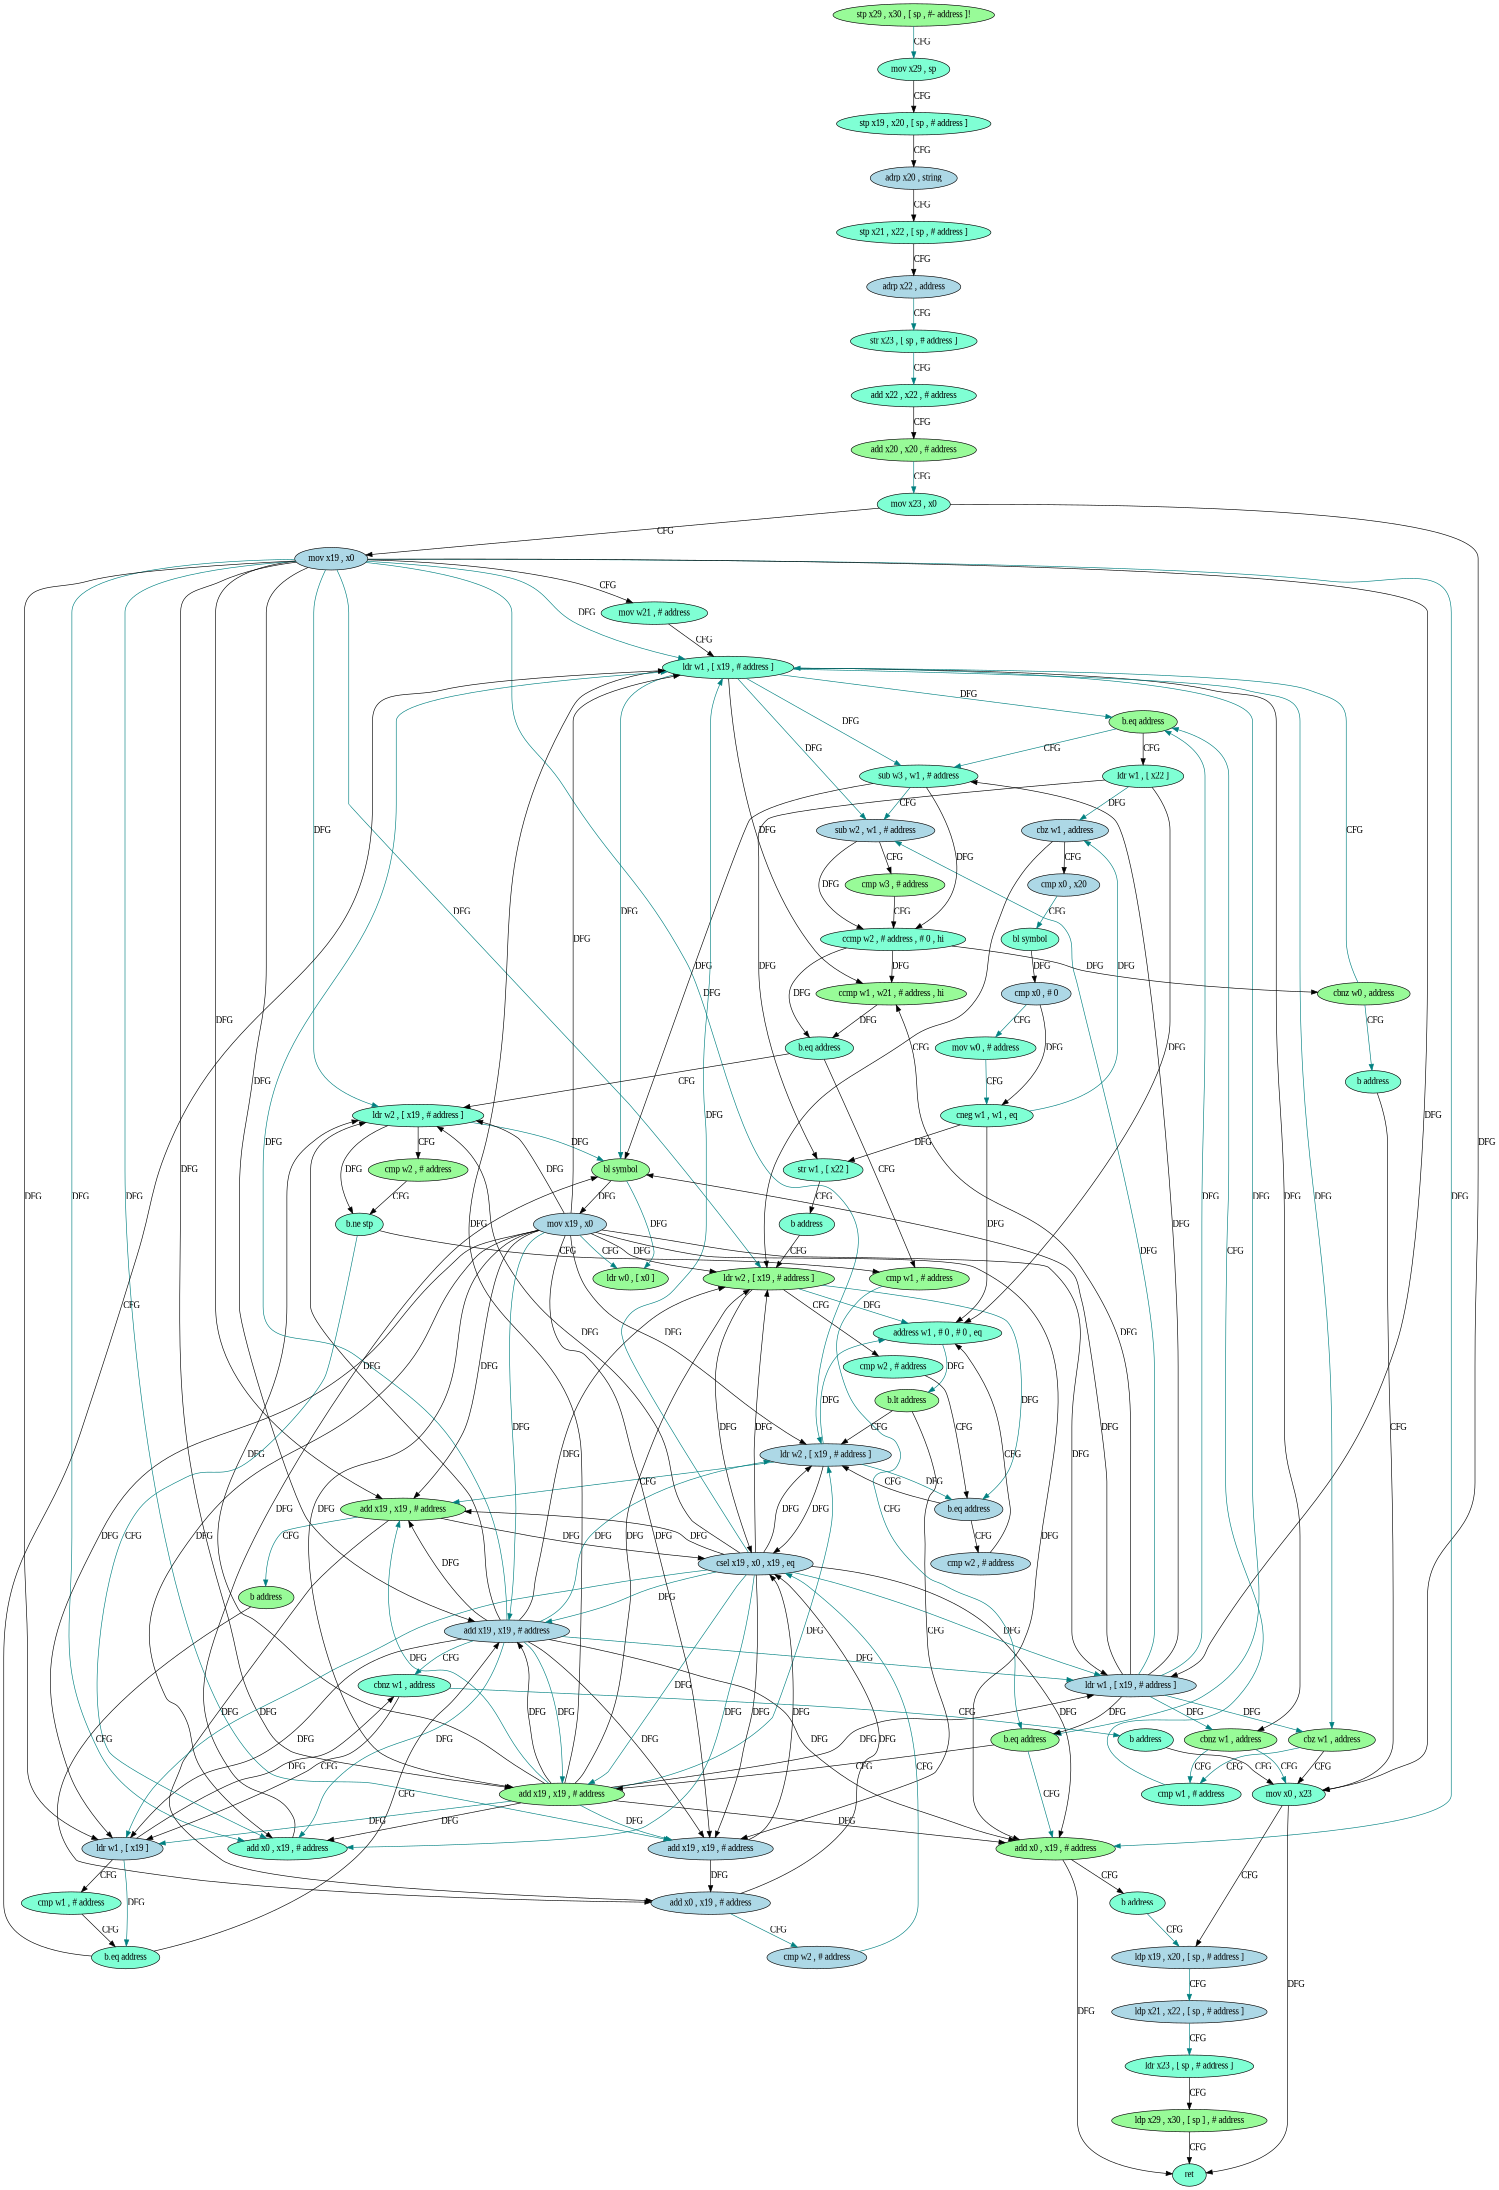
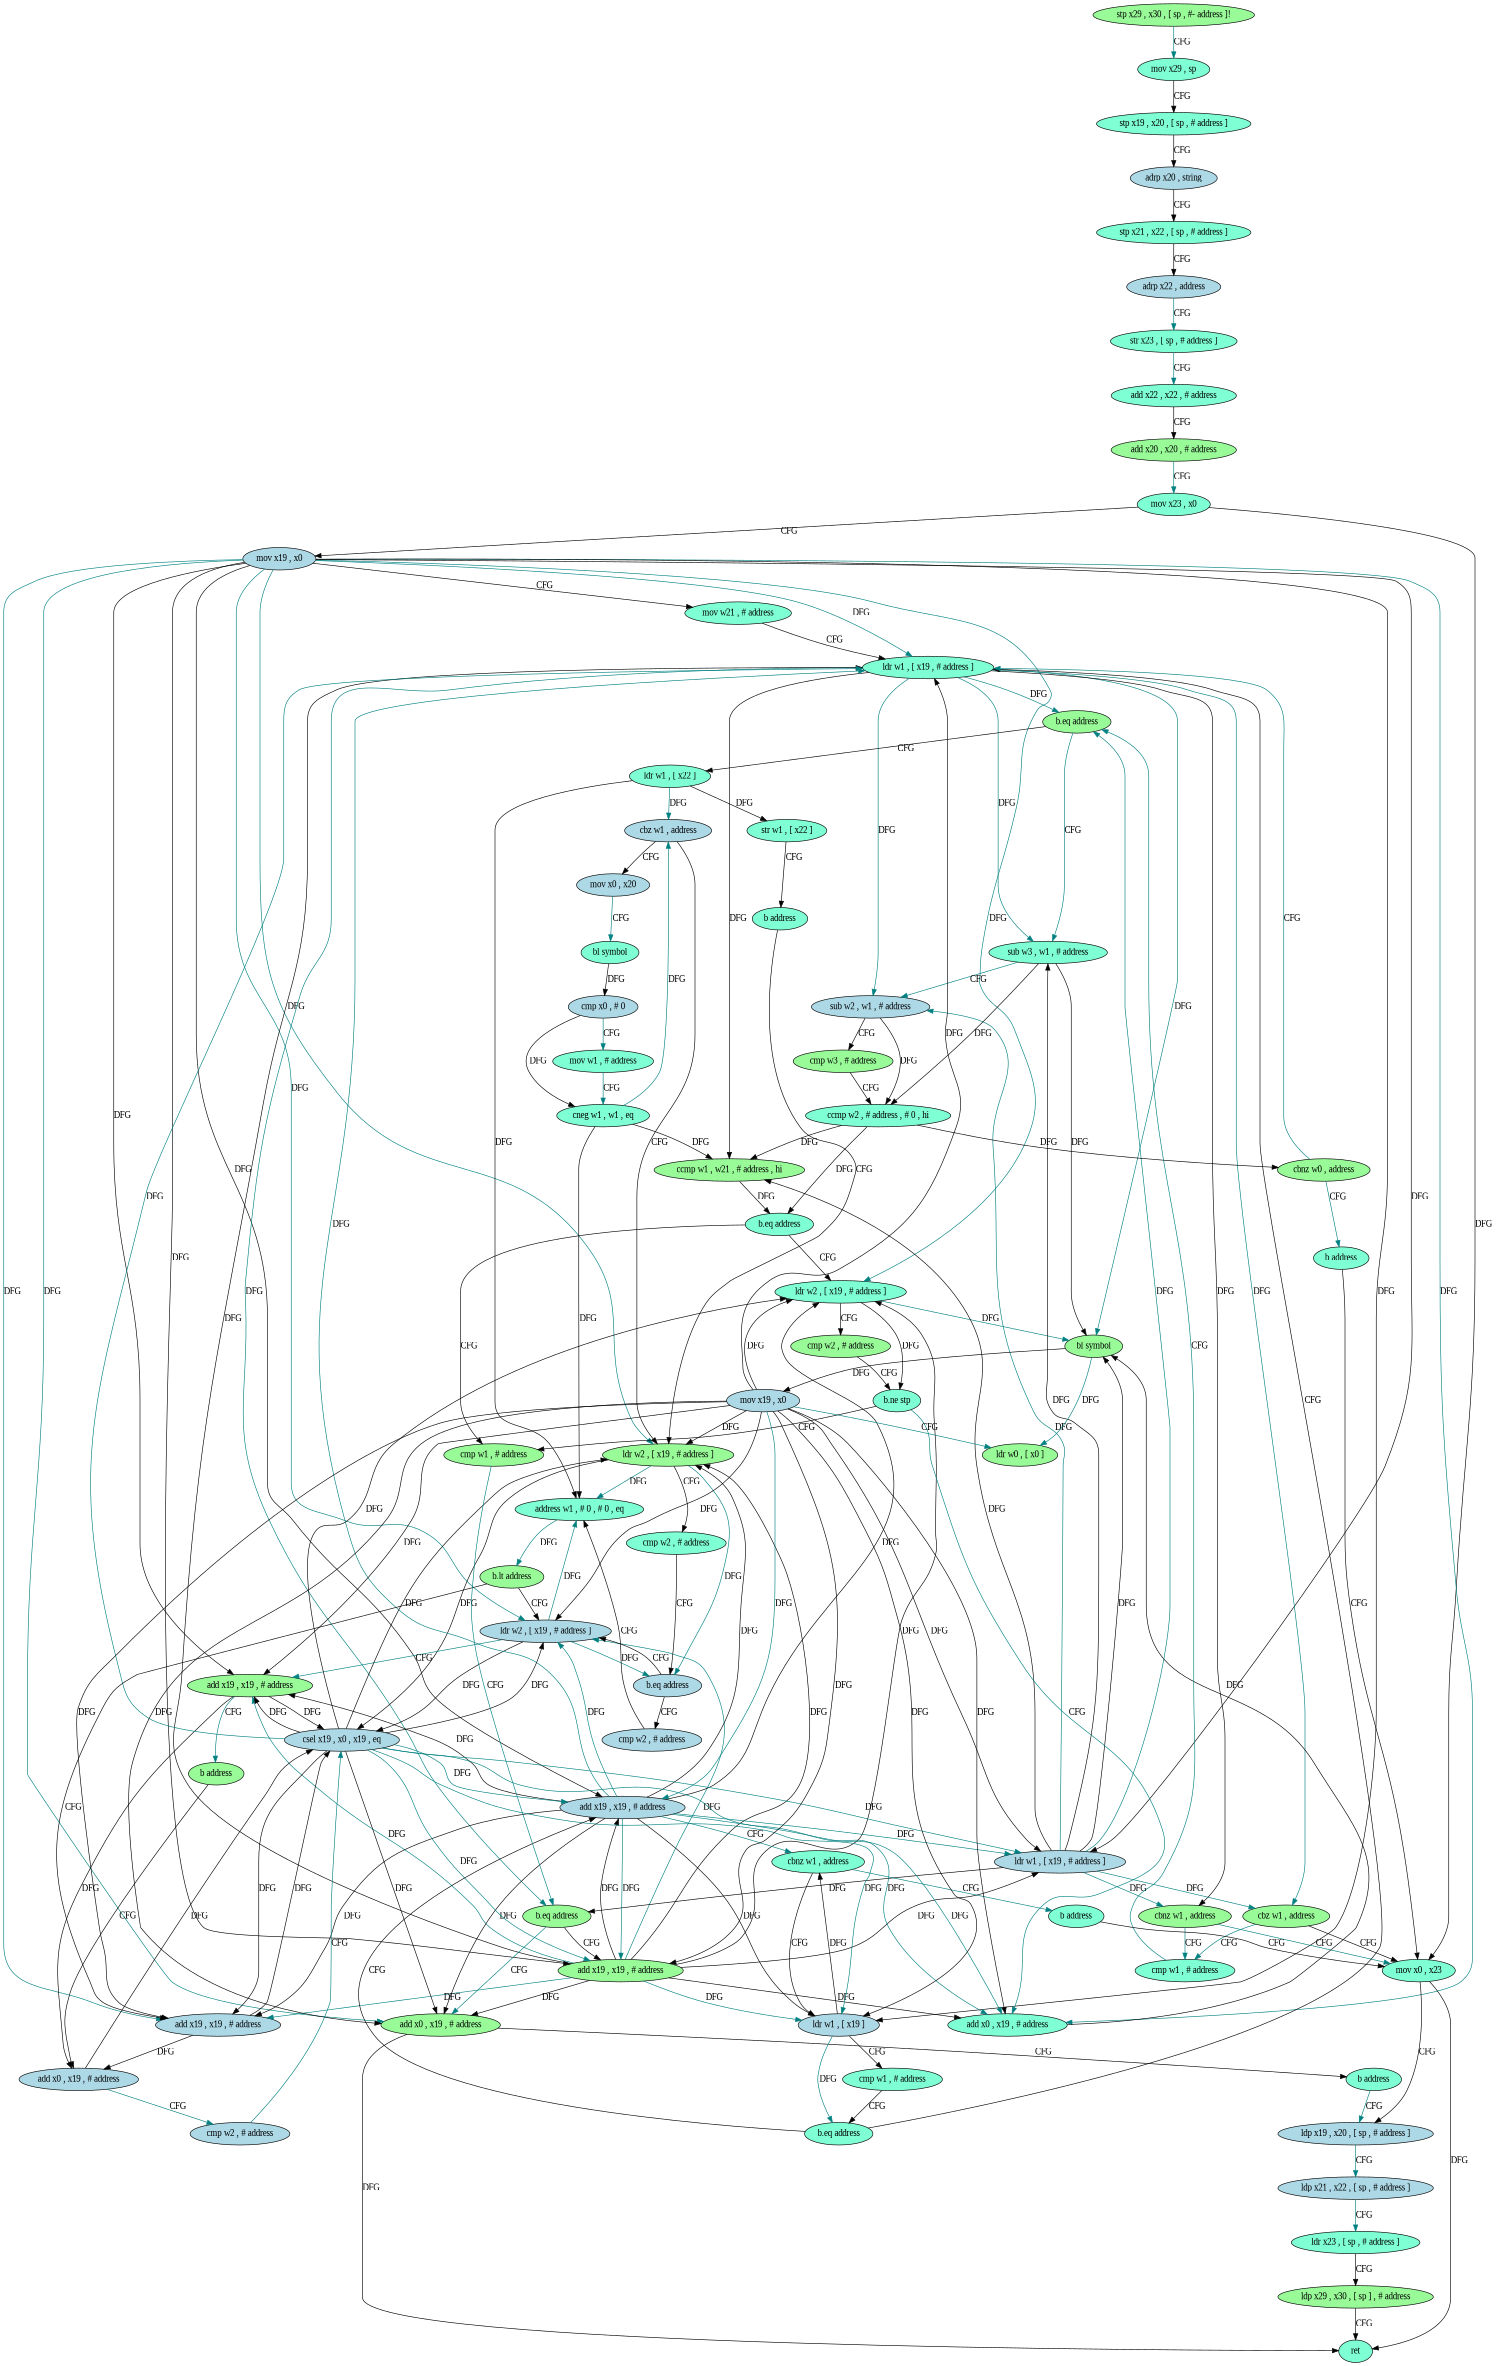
node "cmp x0 , x20": label "cmp x0 , x20" -> "mov x0 , x20"
node "mov w0 , # address": label "mov w0 , # address" -> "mov w1 , # address"
edge "cneg w1 , w1 , eq" -> "str w1 , [ x22 ]": now "cneg w1 , w1 , eq" -> "ccmp w1 , w21 , # address , hi"
